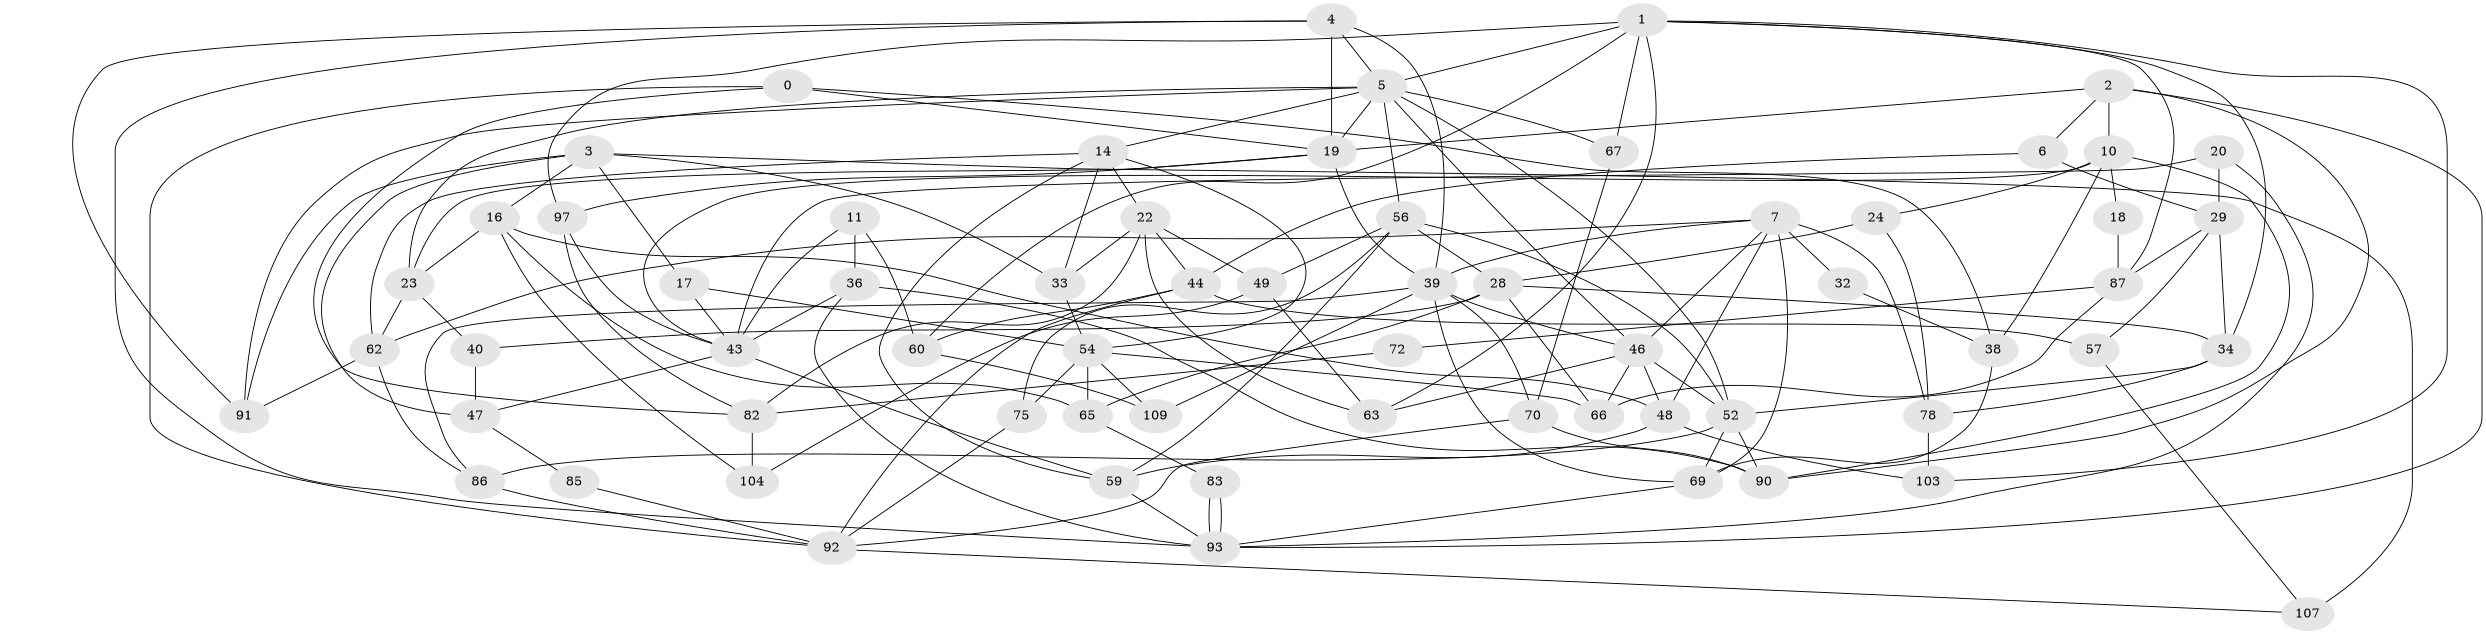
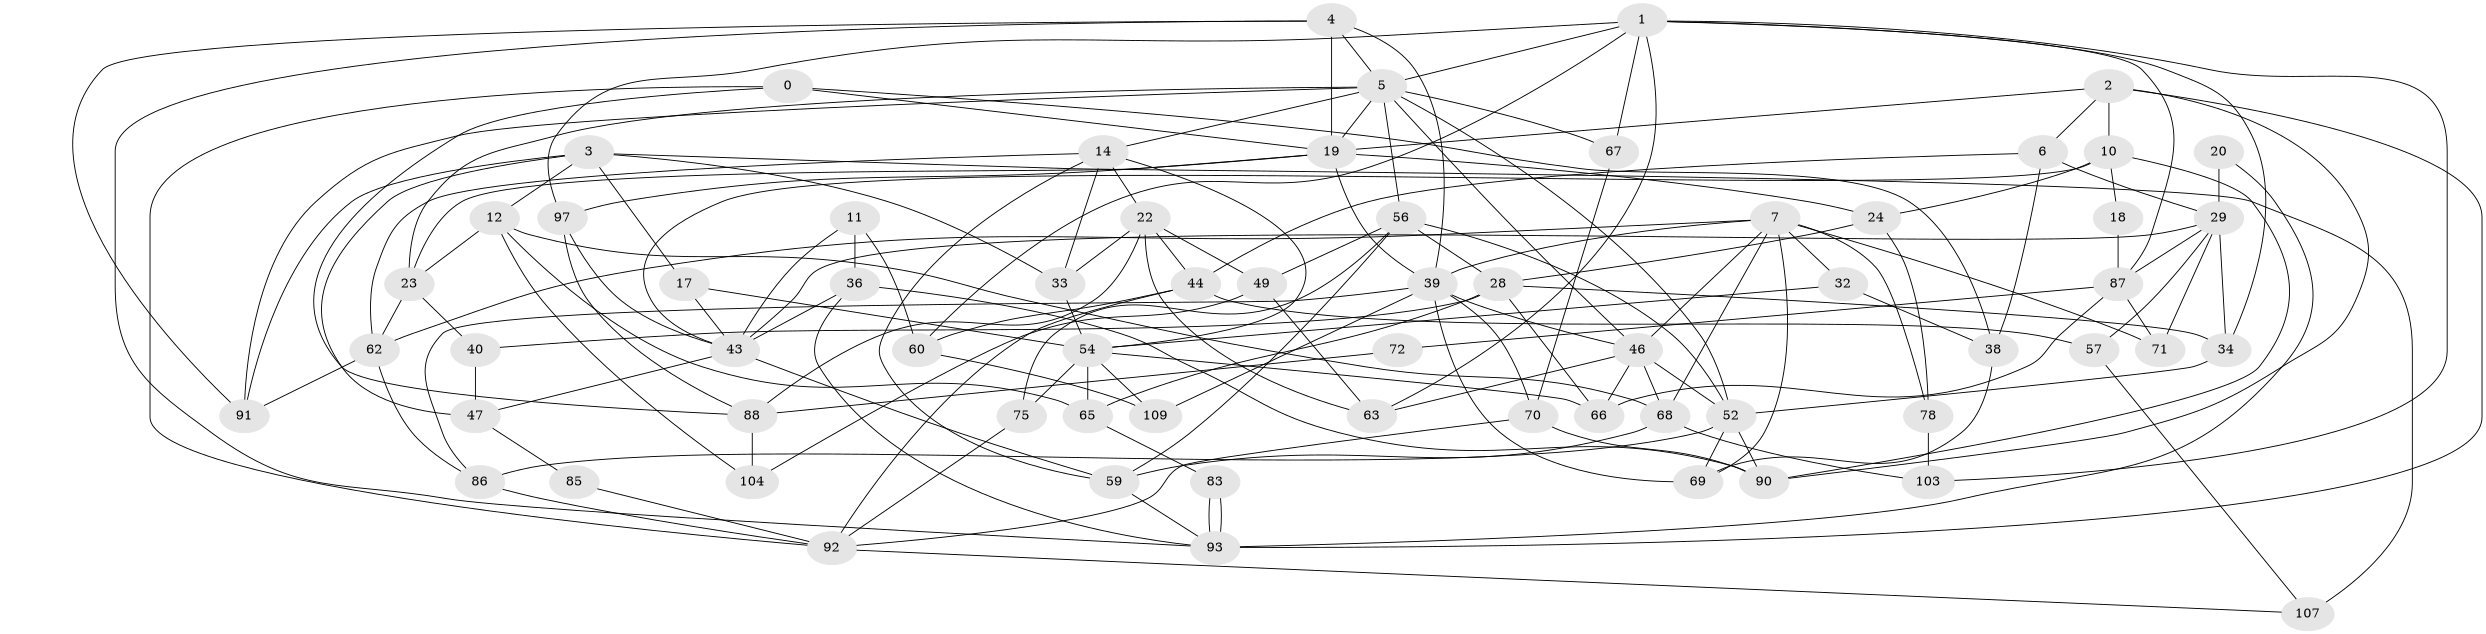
edge "19" -- "24": added
edge "20" -- "43": now "29" -- "43"
node "16": label "16" -> "12"
edge "10" -- "38": now "6" -- "38"
edge "32" -- "54": added
node "71": added
edge "34" -- "78": removed
node "82": label "82" -> "88"
node "48": label "48" -> "68"
edge "69" -- "93": removed
